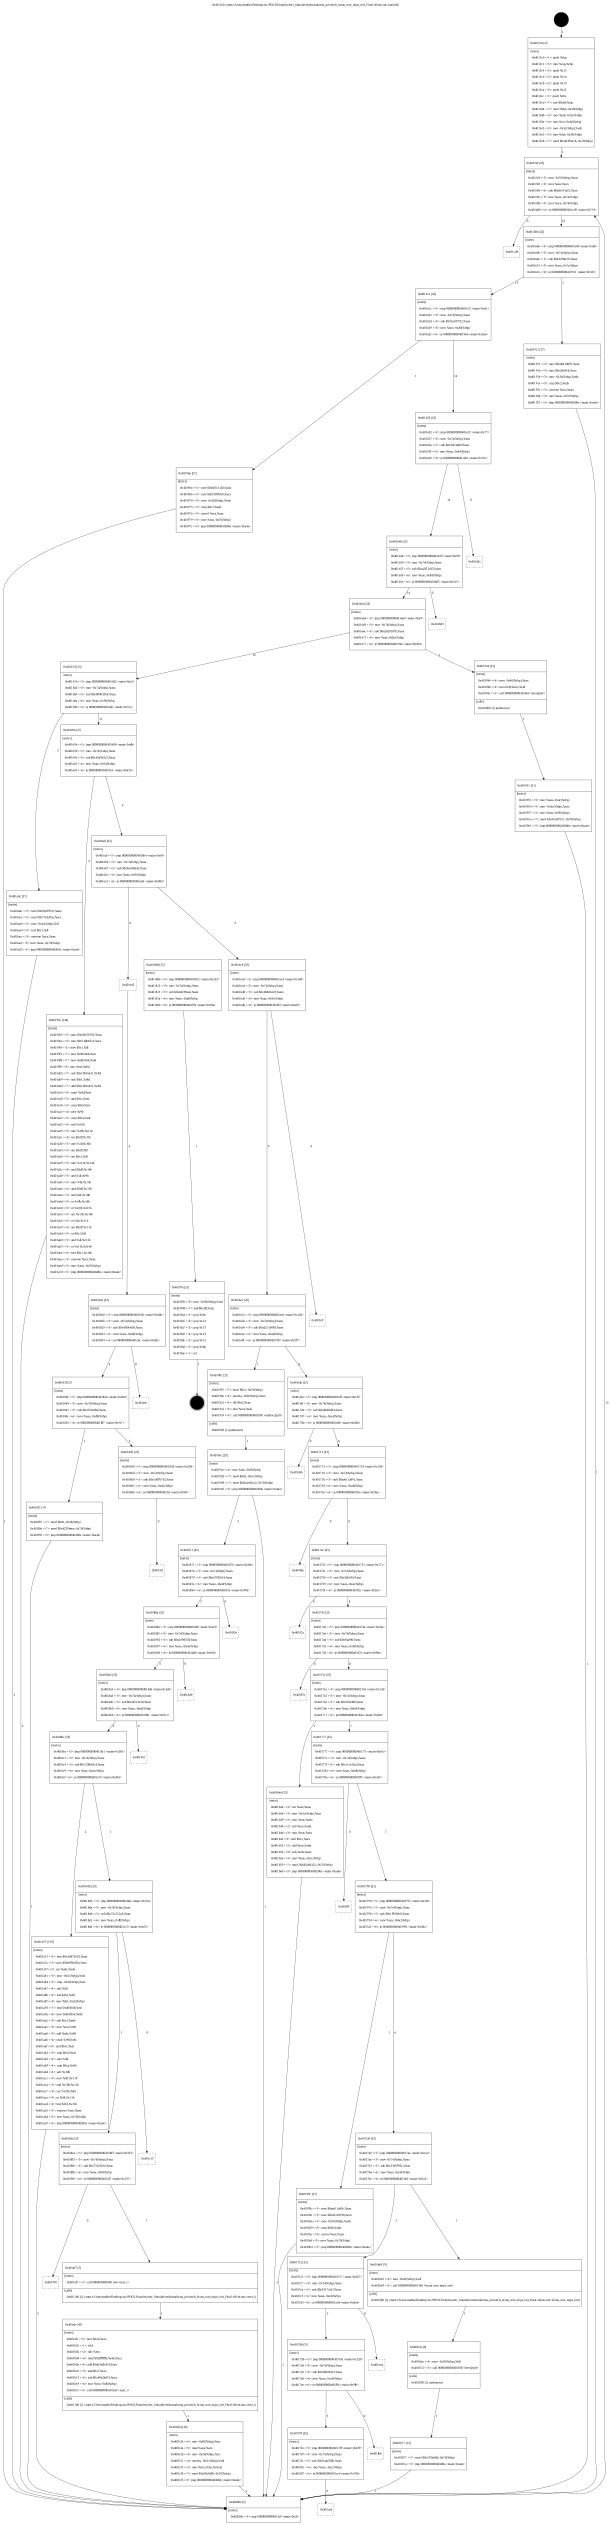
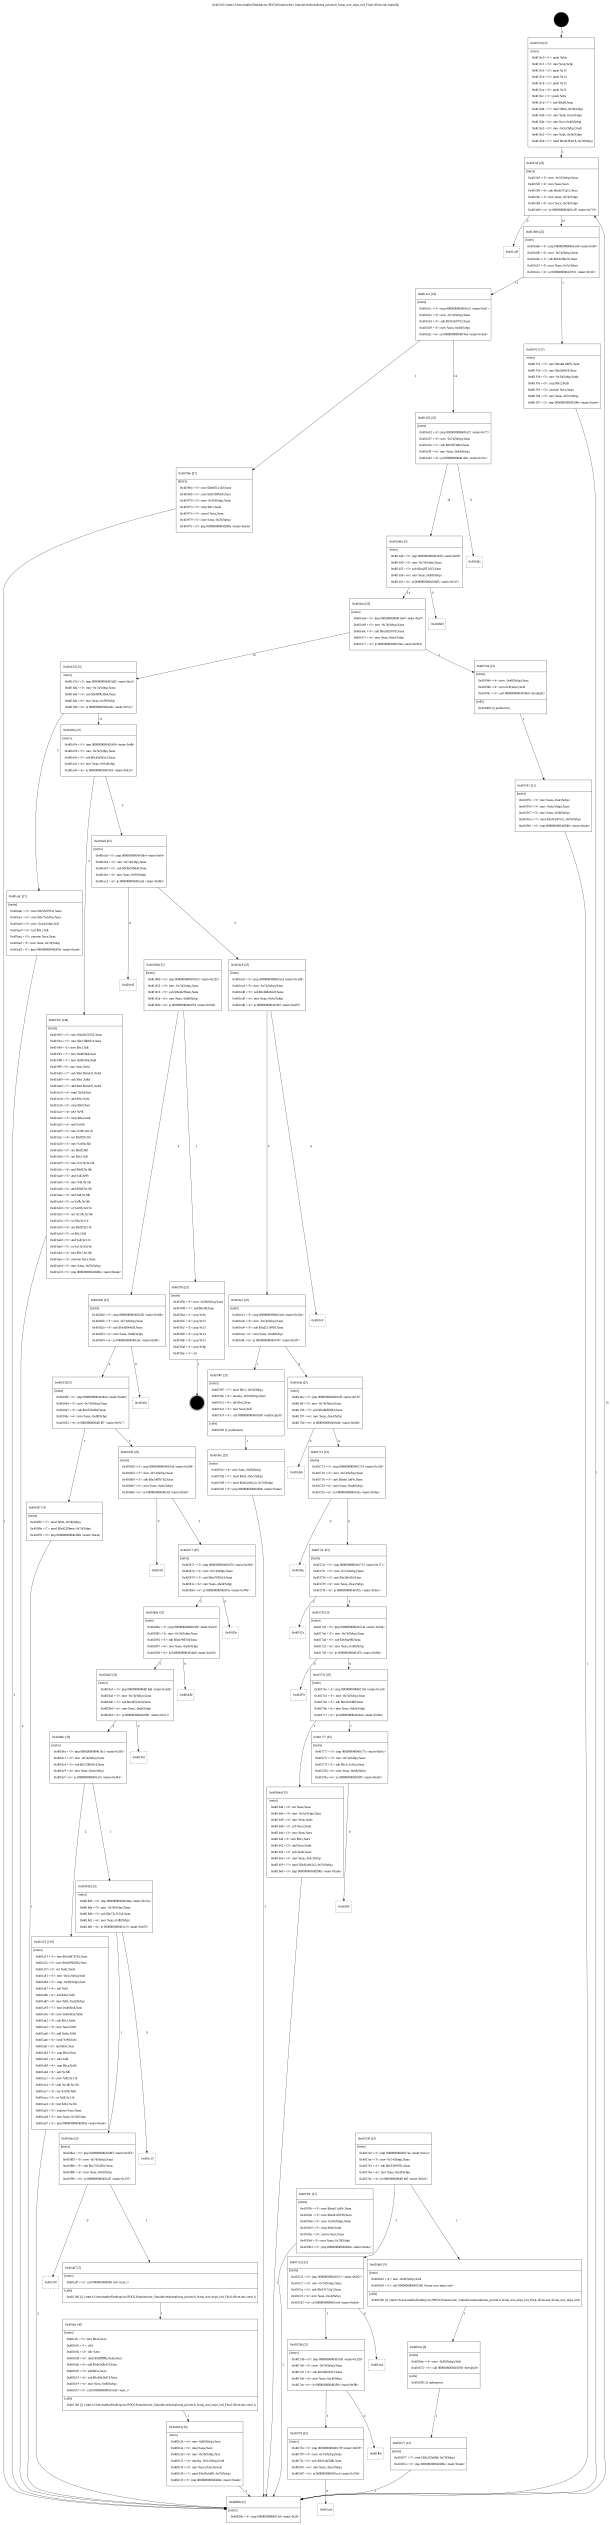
edge "0x401e45" -> "0x401826 [25]": now "0x40180d [25]" -> "0x401826 [25]"
edge "0x4019ce [23]" -> "0x401871 [25]": now "0x401858 [25]" -> "0x401871 [25]"
node "0x401790 [25]": removed
